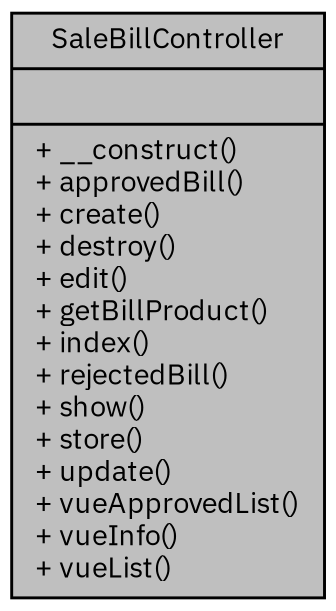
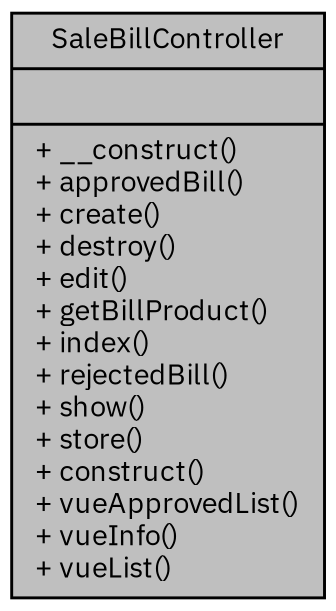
node "SaleBillController": text "+ update()" -> "+ construct()"
